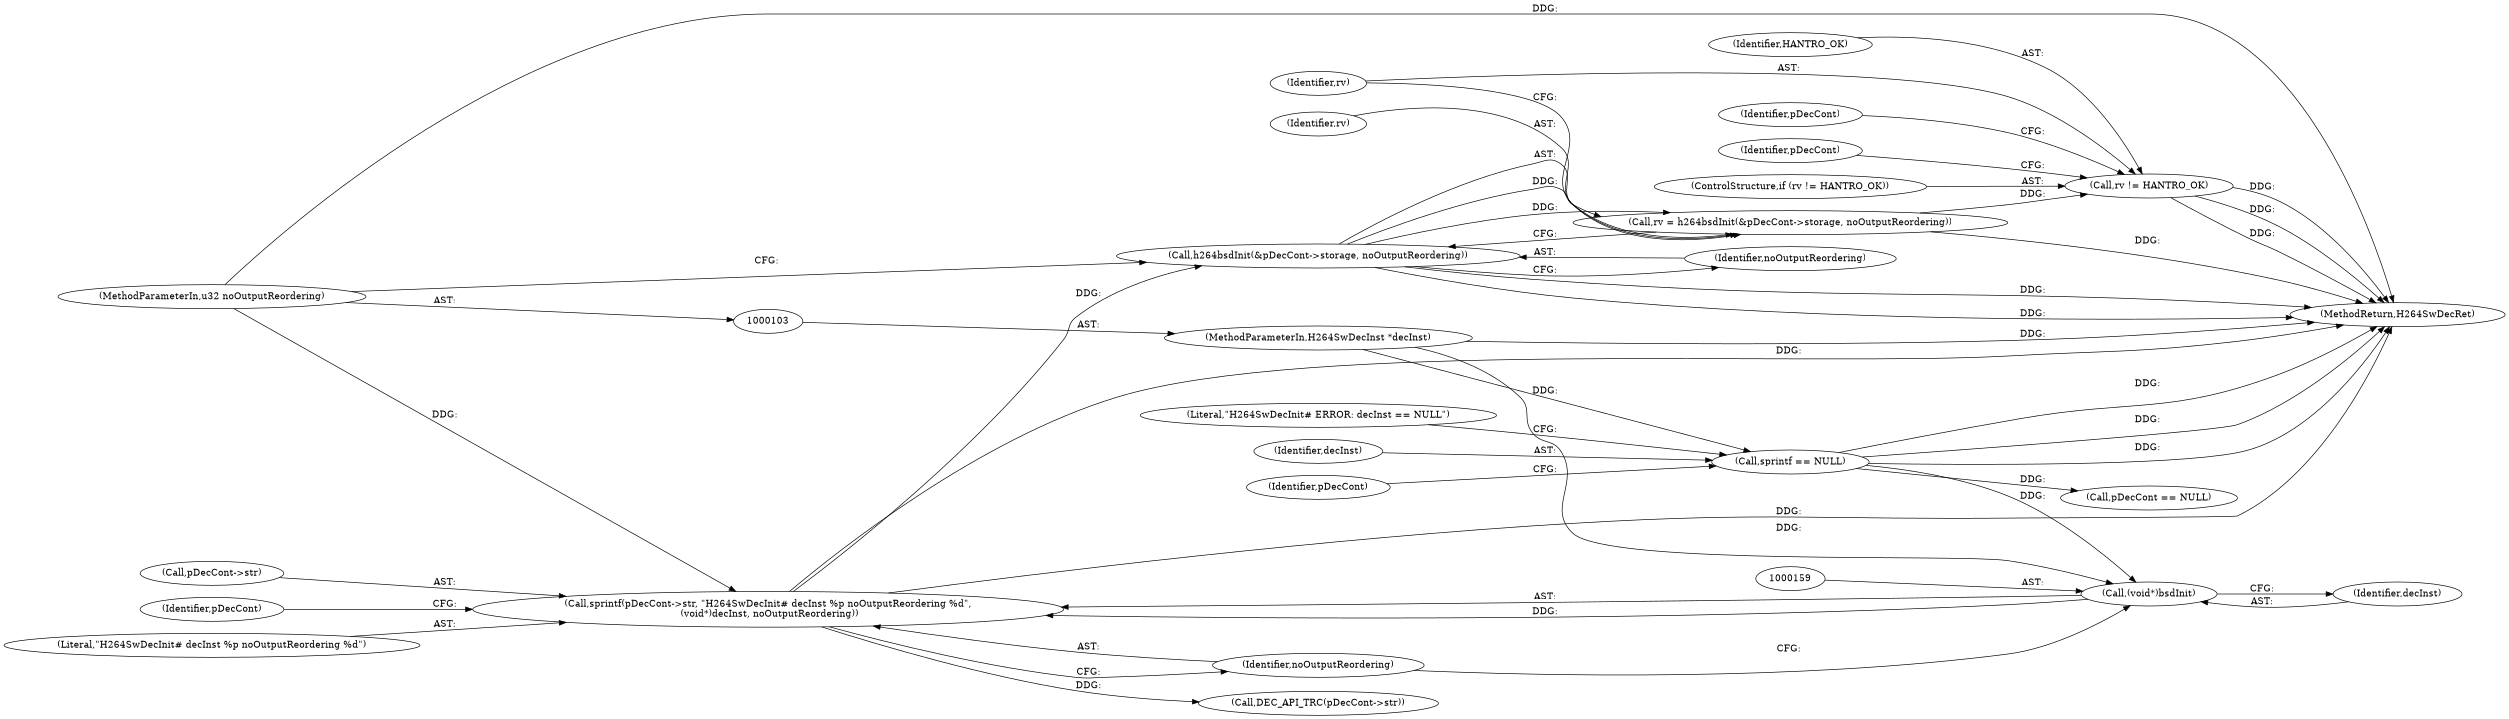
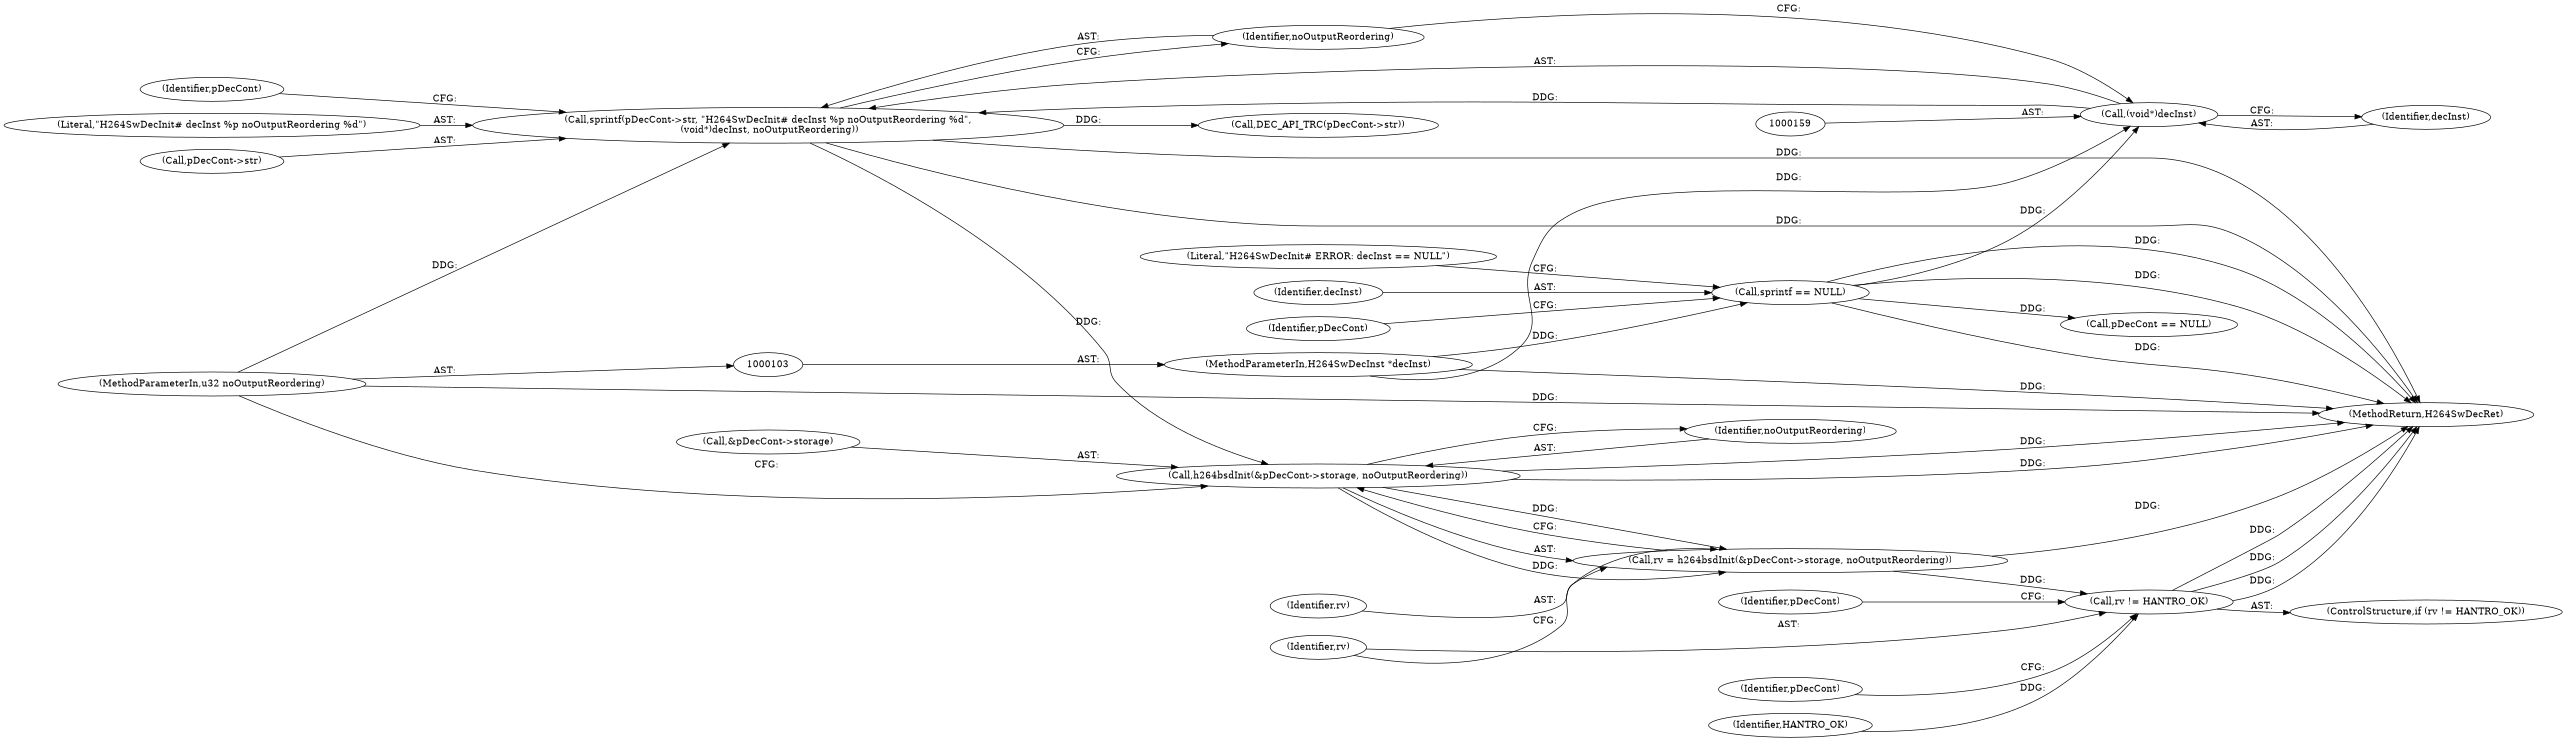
edge "(Identifier,HANTRO_OK)" -> "(Call,rv != HANTRO_OK)": label "AST: " -> "DDG: "
edge "(ControlStructure,if (rv != HANTRO_OK))" -> "(Call,rv != HANTRO_OK)": reversed
node "(Call,&pDecCont->storage)": added
node "(Call,(void*)bsdInit)": label "(Call,(void*)bsdInit)" -> "(Call,(void*)decInst)"
